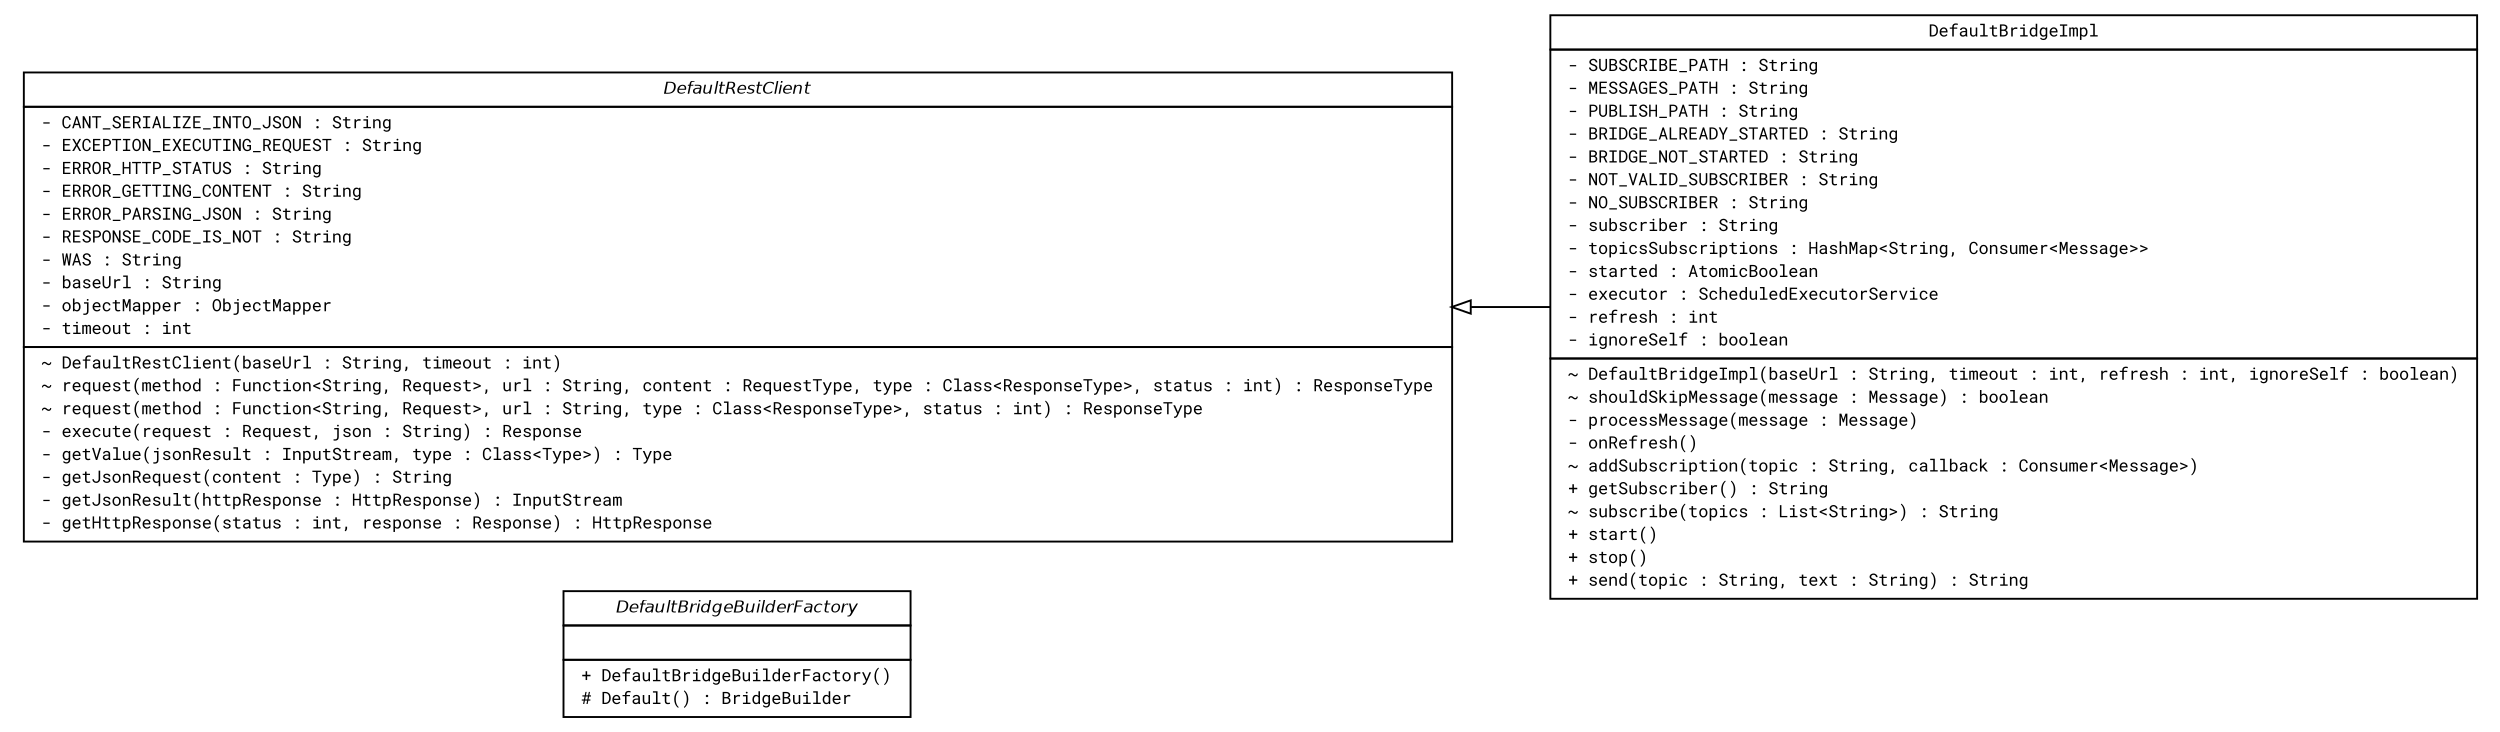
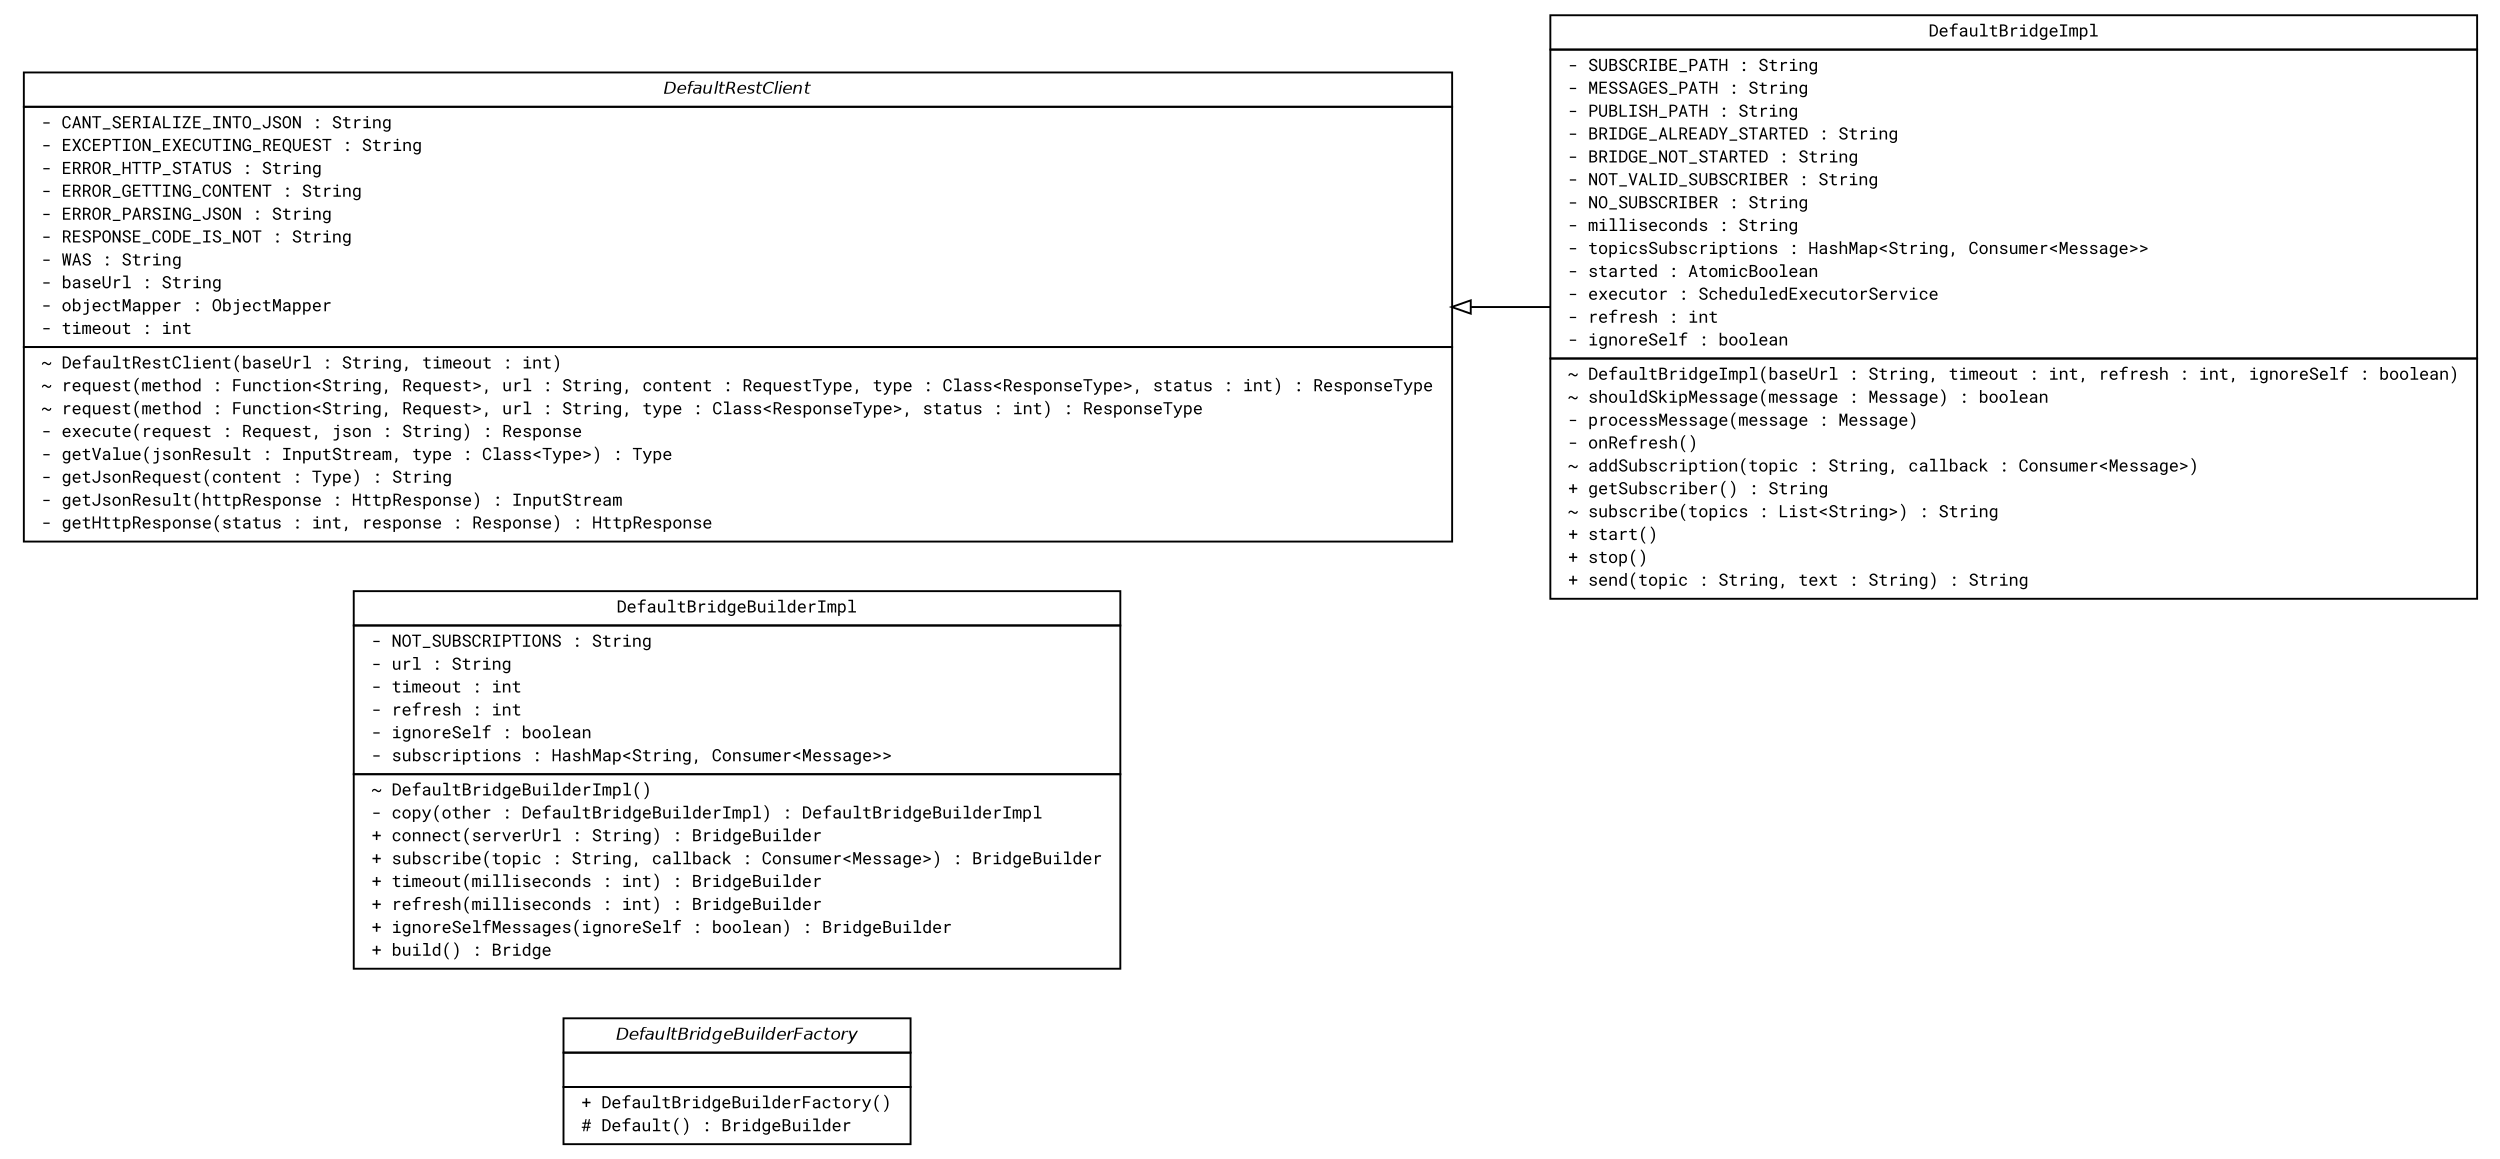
node "DefaultBridgeImpl": text "- subscriber : String" -> "- milliseconds : String"
node "DefaultBridgeBuilderImpl": added
